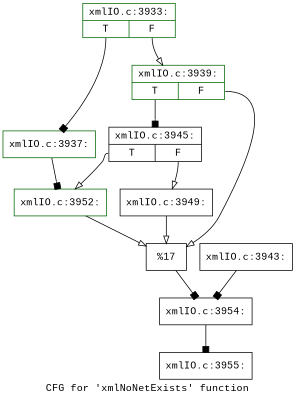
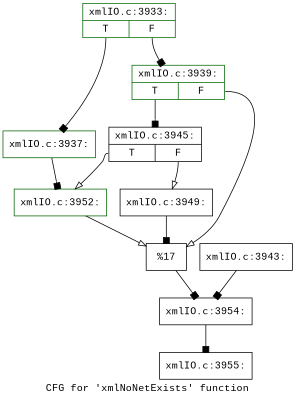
edge "xmlIO.c:3933:" -> "xmlIO.c:3939:": arrowhead onormal -> box
edge "xmlIO.c:3949:" -> "%17": arrowhead onormal -> box
